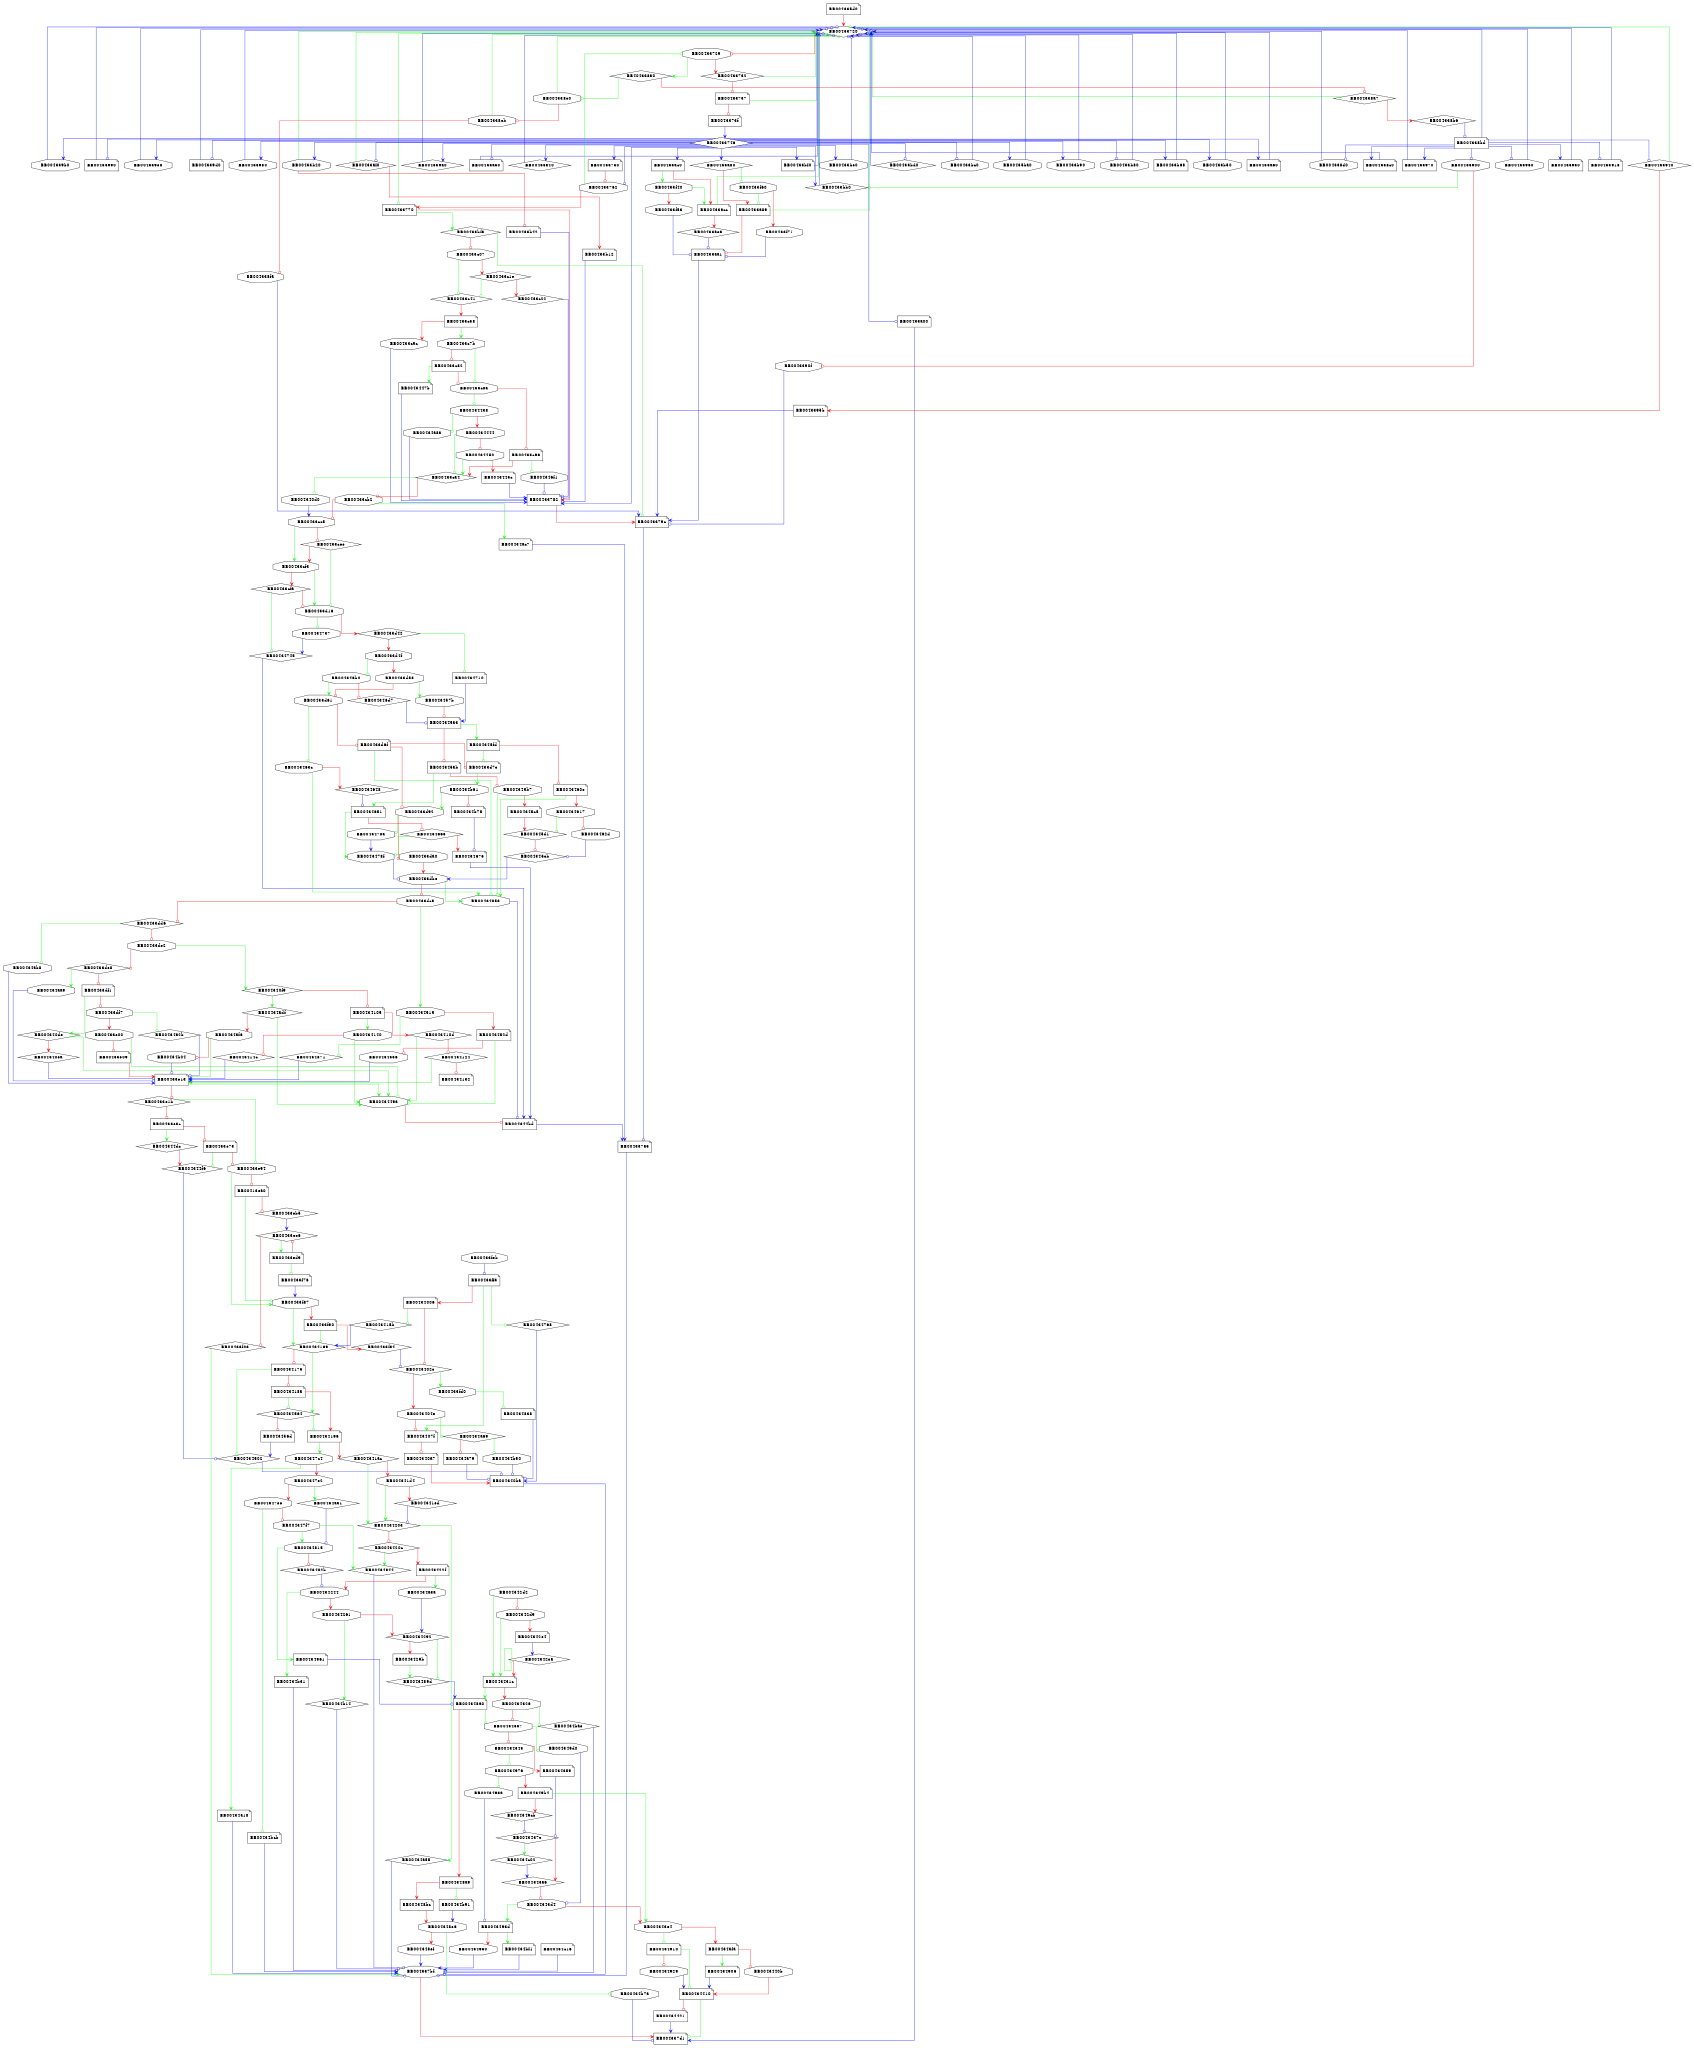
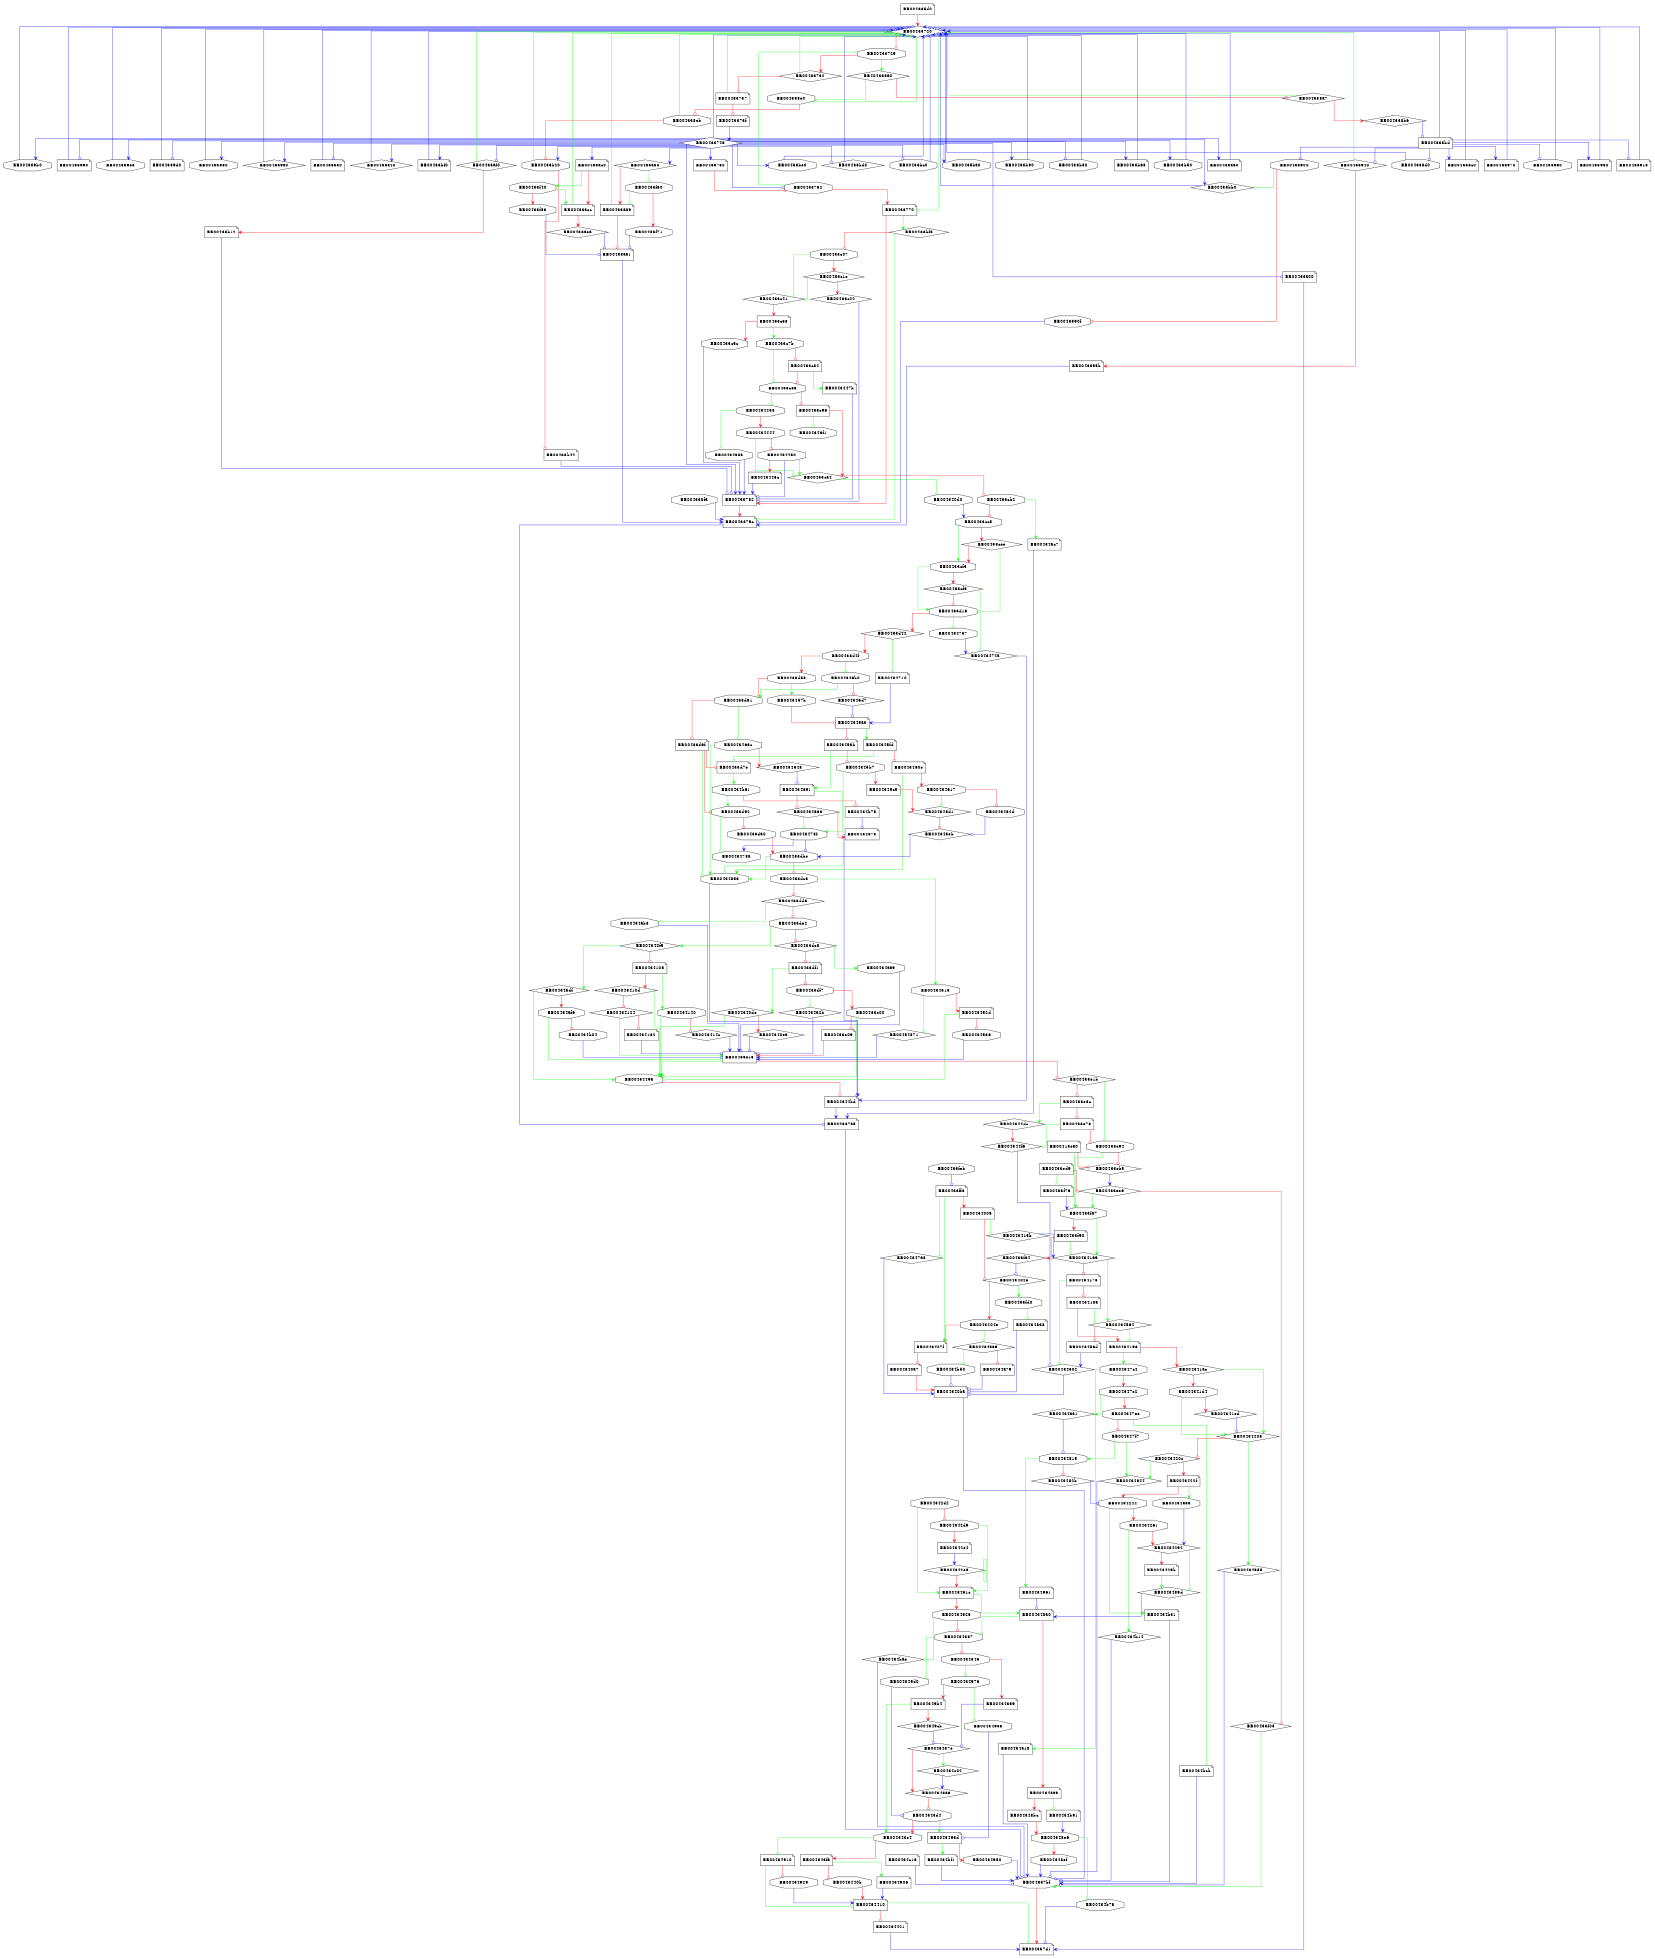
edge "BB004338eb" -> "BB004338fa": now "BB004338eb" -> "BB00433b20"
edge "BB004346f1" -> "BB00433782": now "BB00434450" -> "BB00433782"
edge "BB00433cc5" -> "BB00433cee": arrowhead odot -> vee
edge "BB0043478a" -> "BB0043478f": reversed
edge "BB00434132" -> "BB00433e13": added
edge "BB00433e94" -> "BB00413ea0": now "BB00433e94" -> "BB00433eb5"
edge "BB00433ee6" -> "BB00433ed9": now "BB00433ee6" -> "BB00433f87"
